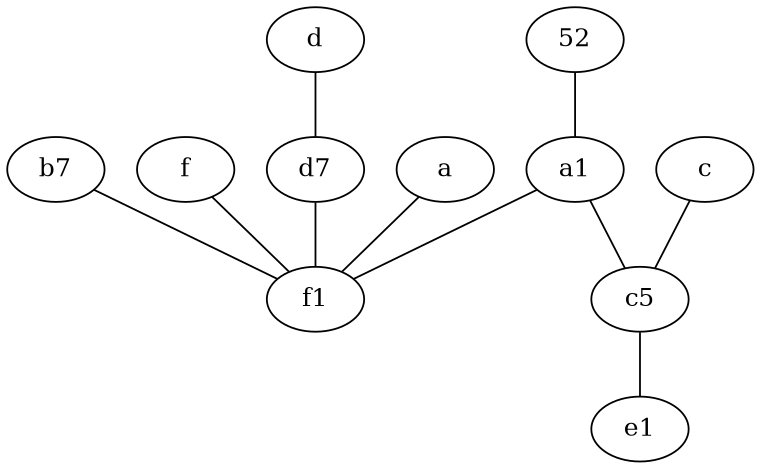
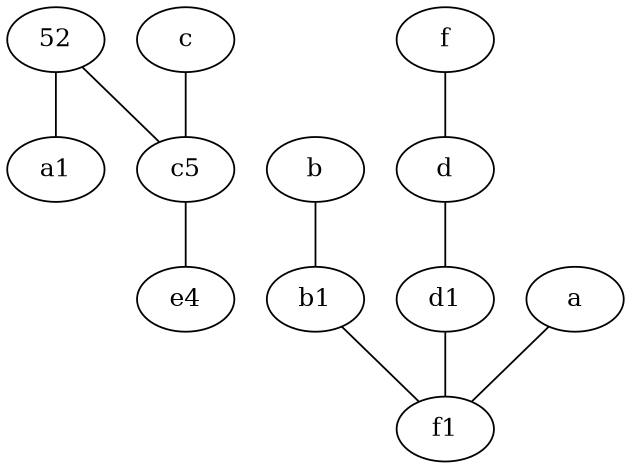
node "b7": label "b7" -> "b1"
node "b": added
node "d7": label "d7" -> "d1"
edge "f" -- "f1": now "f" -- "d"
edge "a1" -- "f1": removed
edge "a1" -- "c5": now "52" -- "c5"
node "e1": label "e1" -> "e4"
